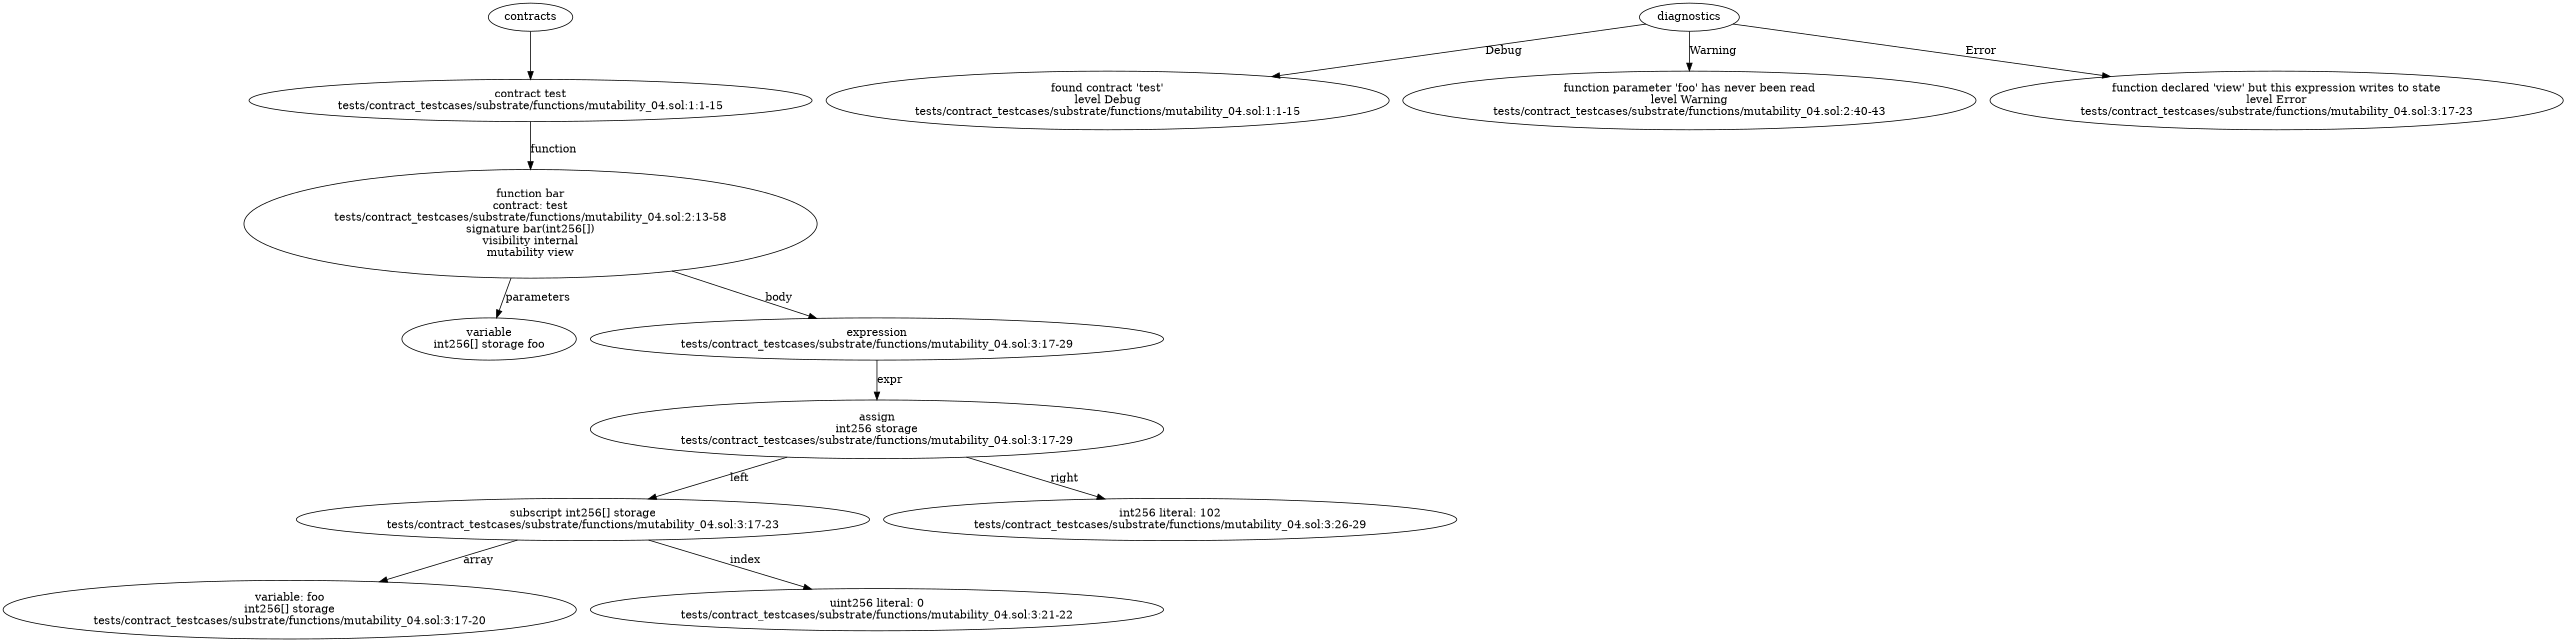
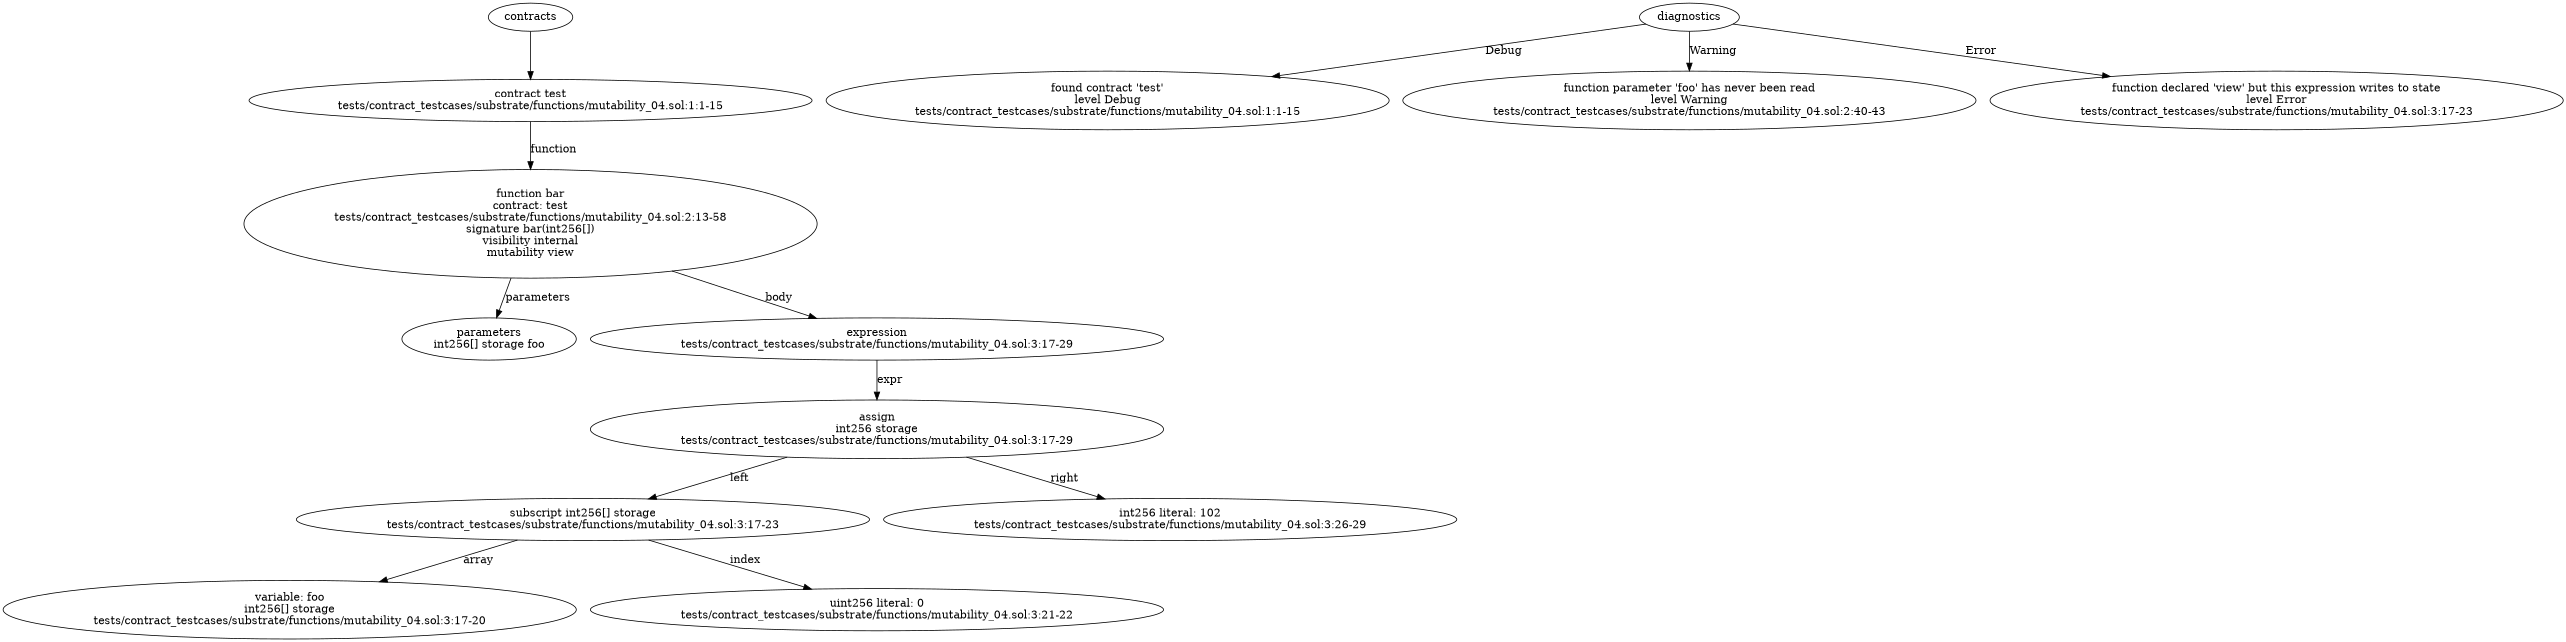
node "variable int256[] storage foo": label "variable int256[] storage foo" -> "parameters int256[] storage foo"
